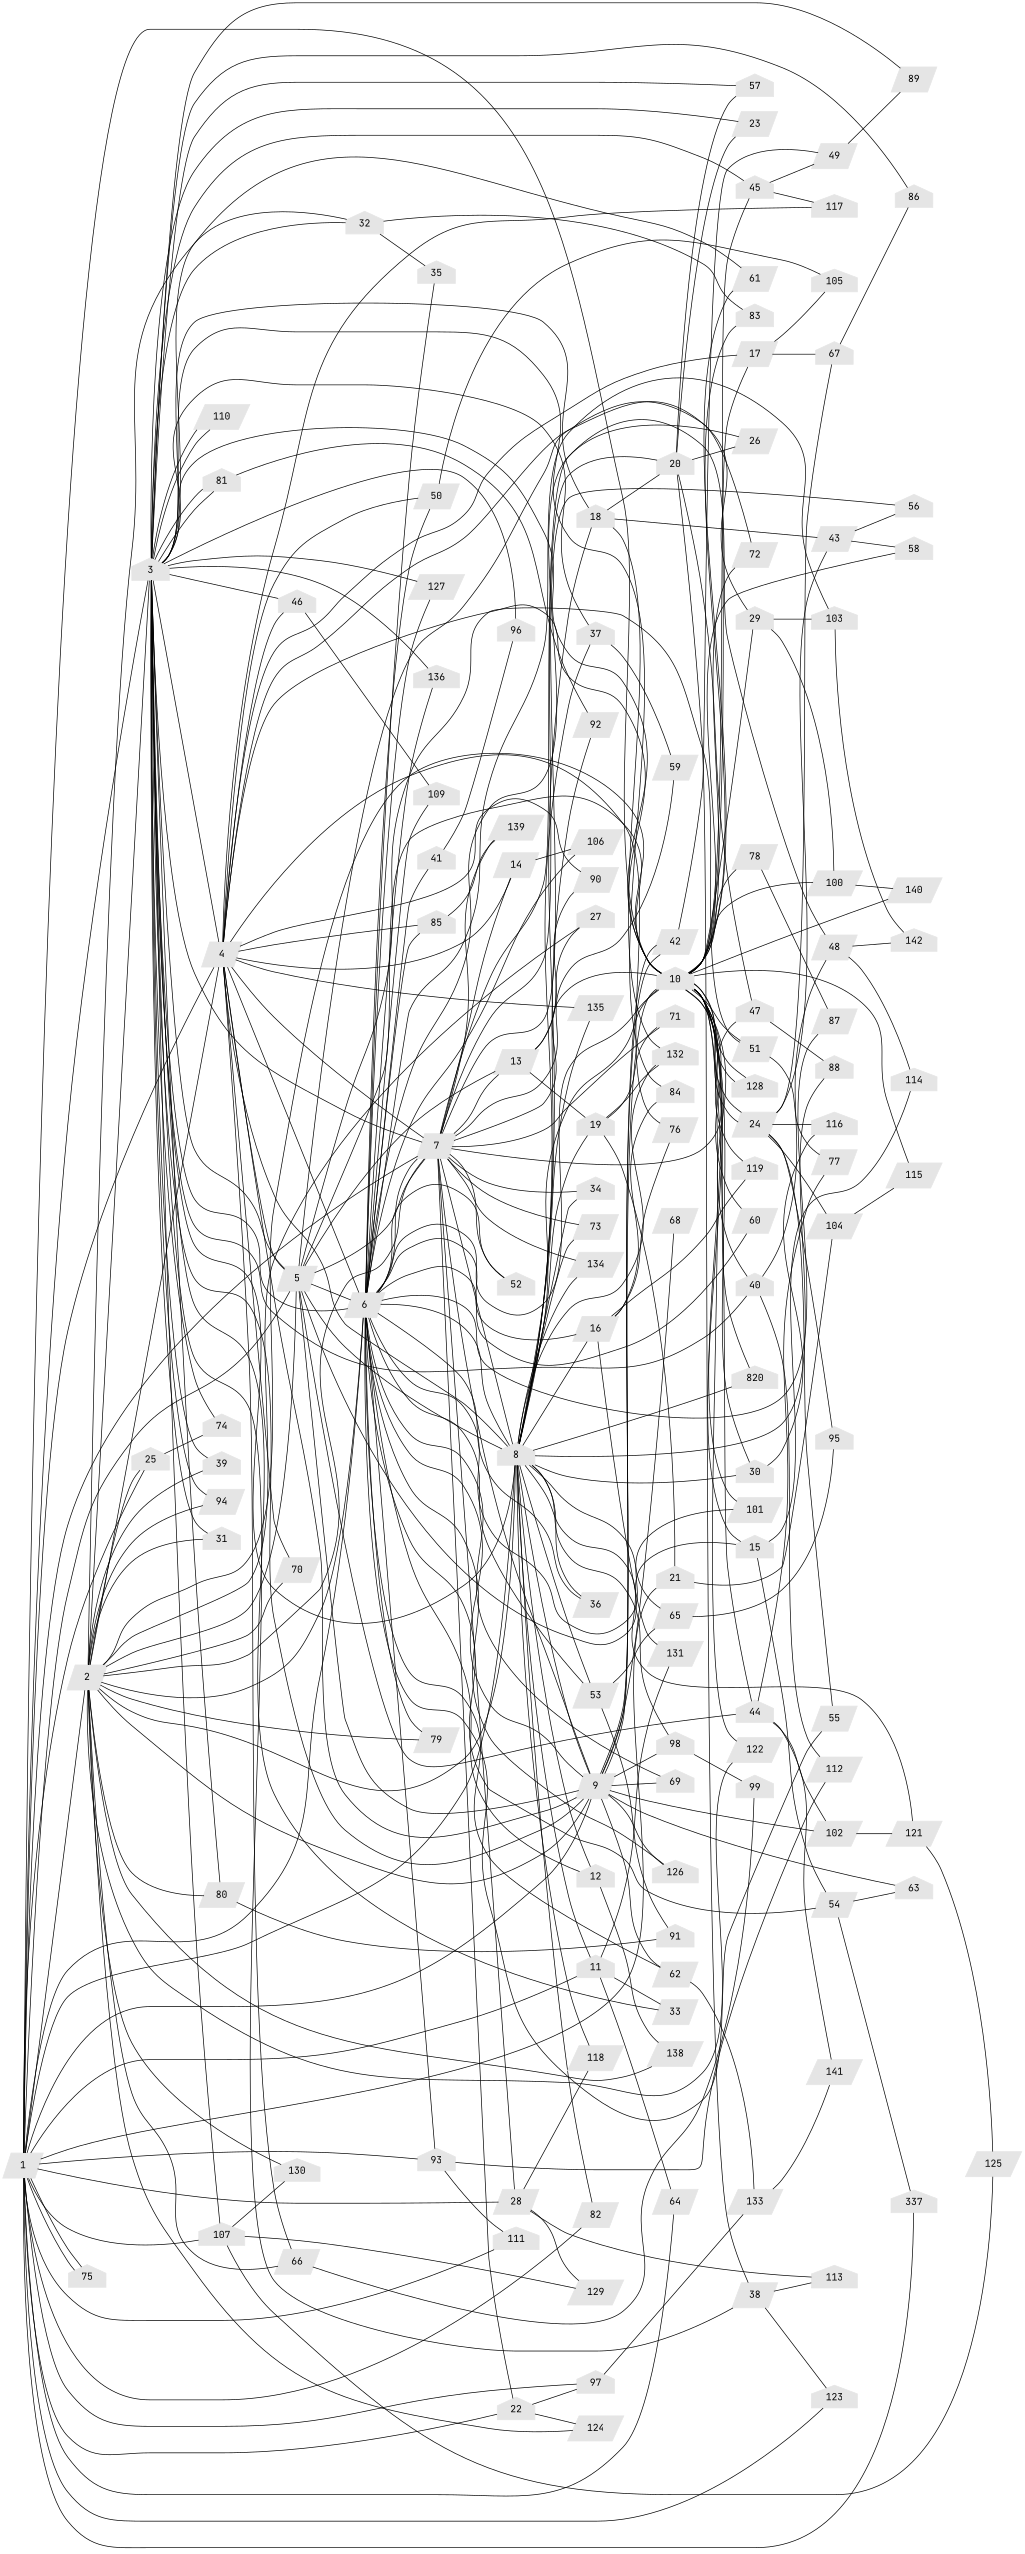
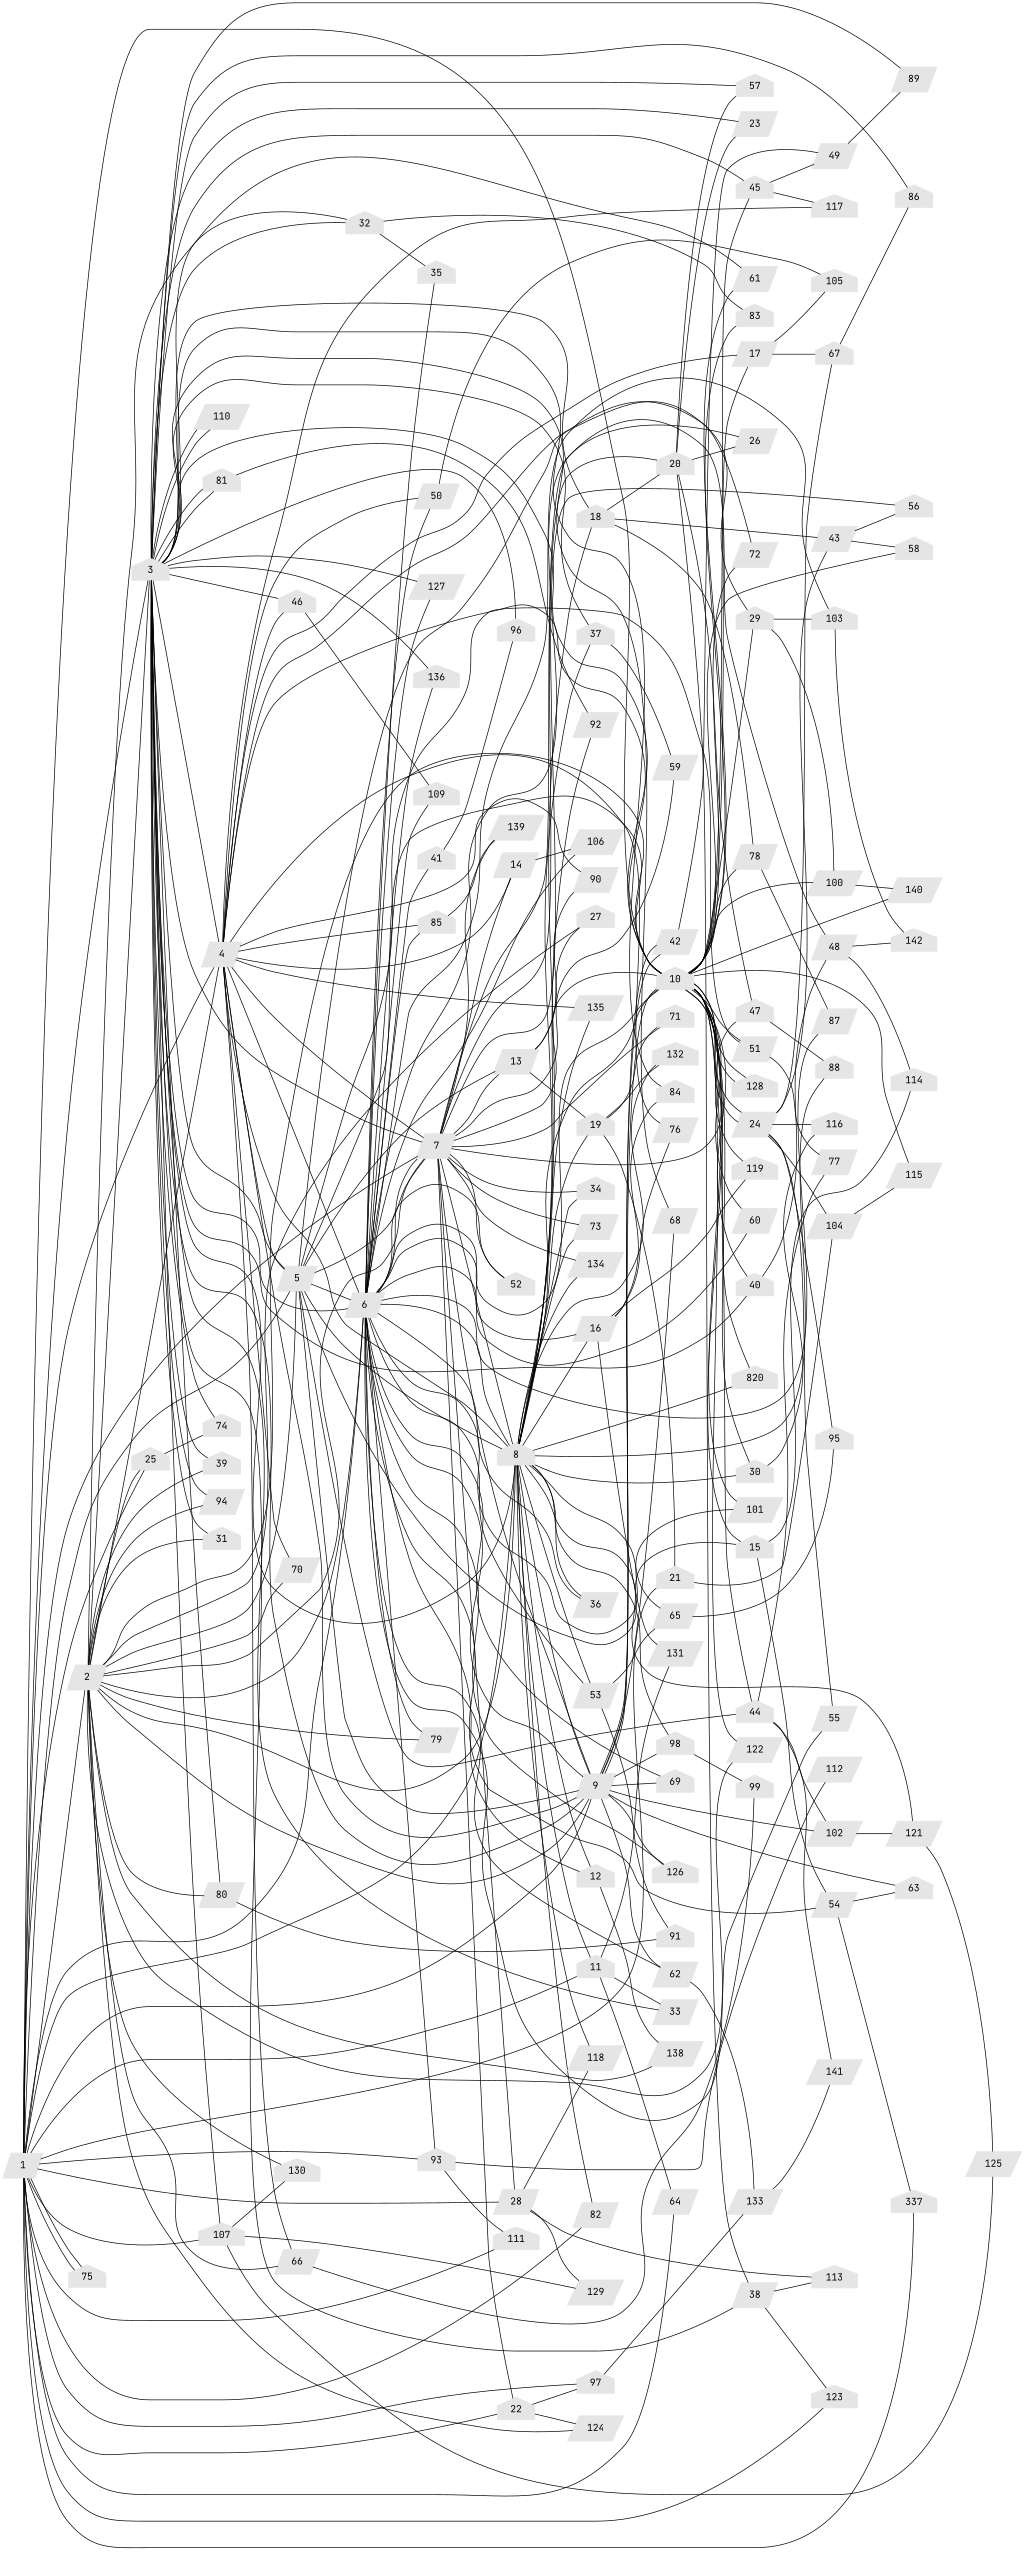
edge "3" -- "68": added
edge "18" -- "132": now "18" -- "78"
edge "40" -- "112": removed
